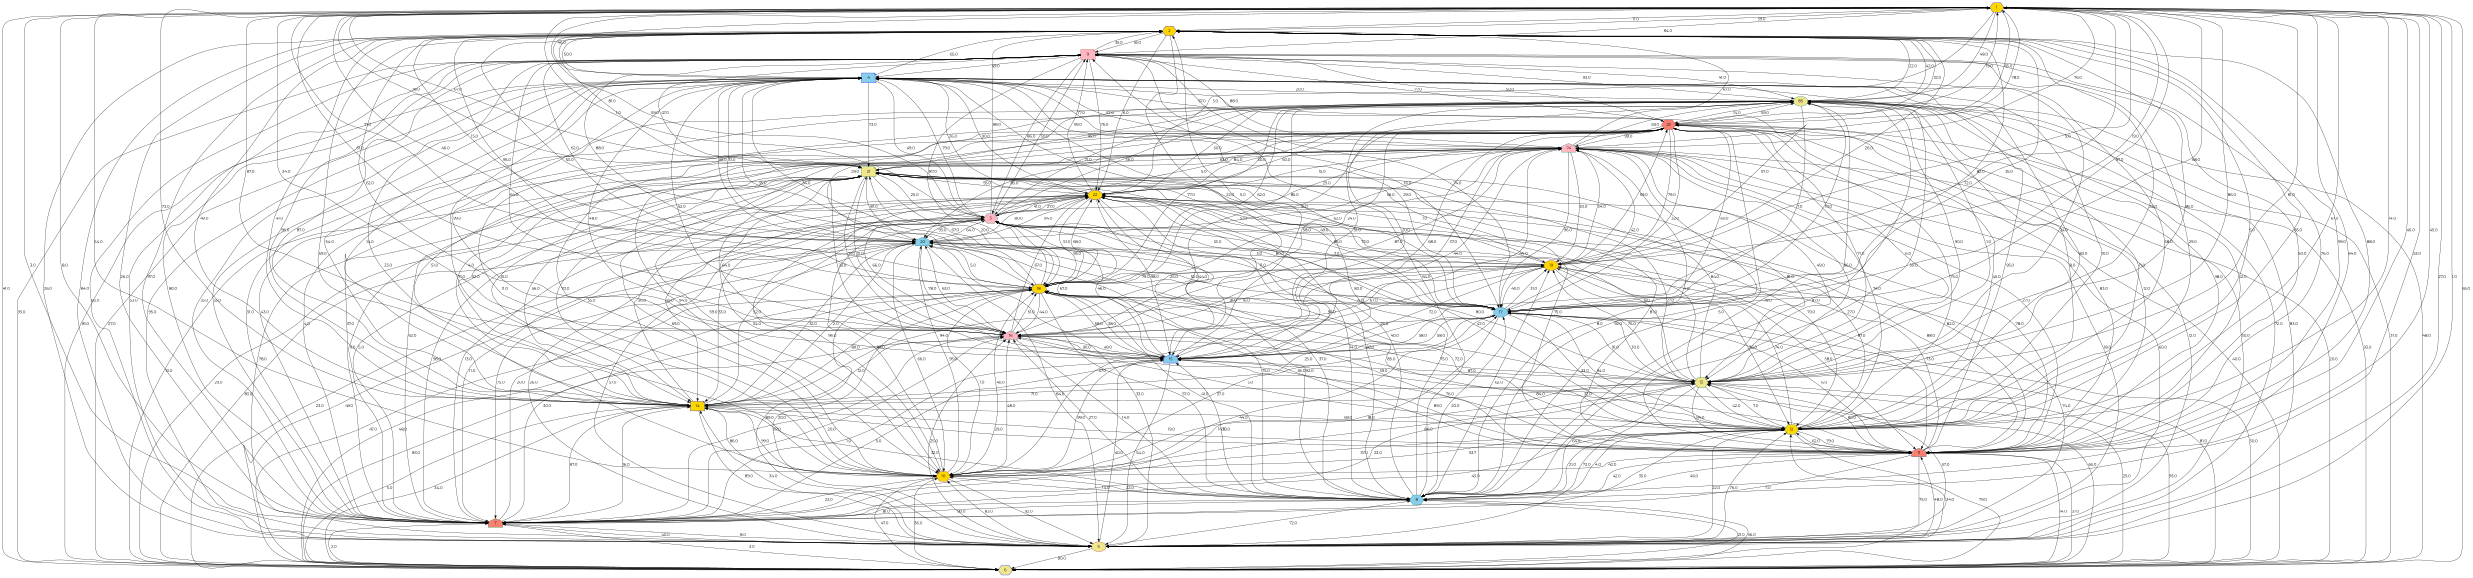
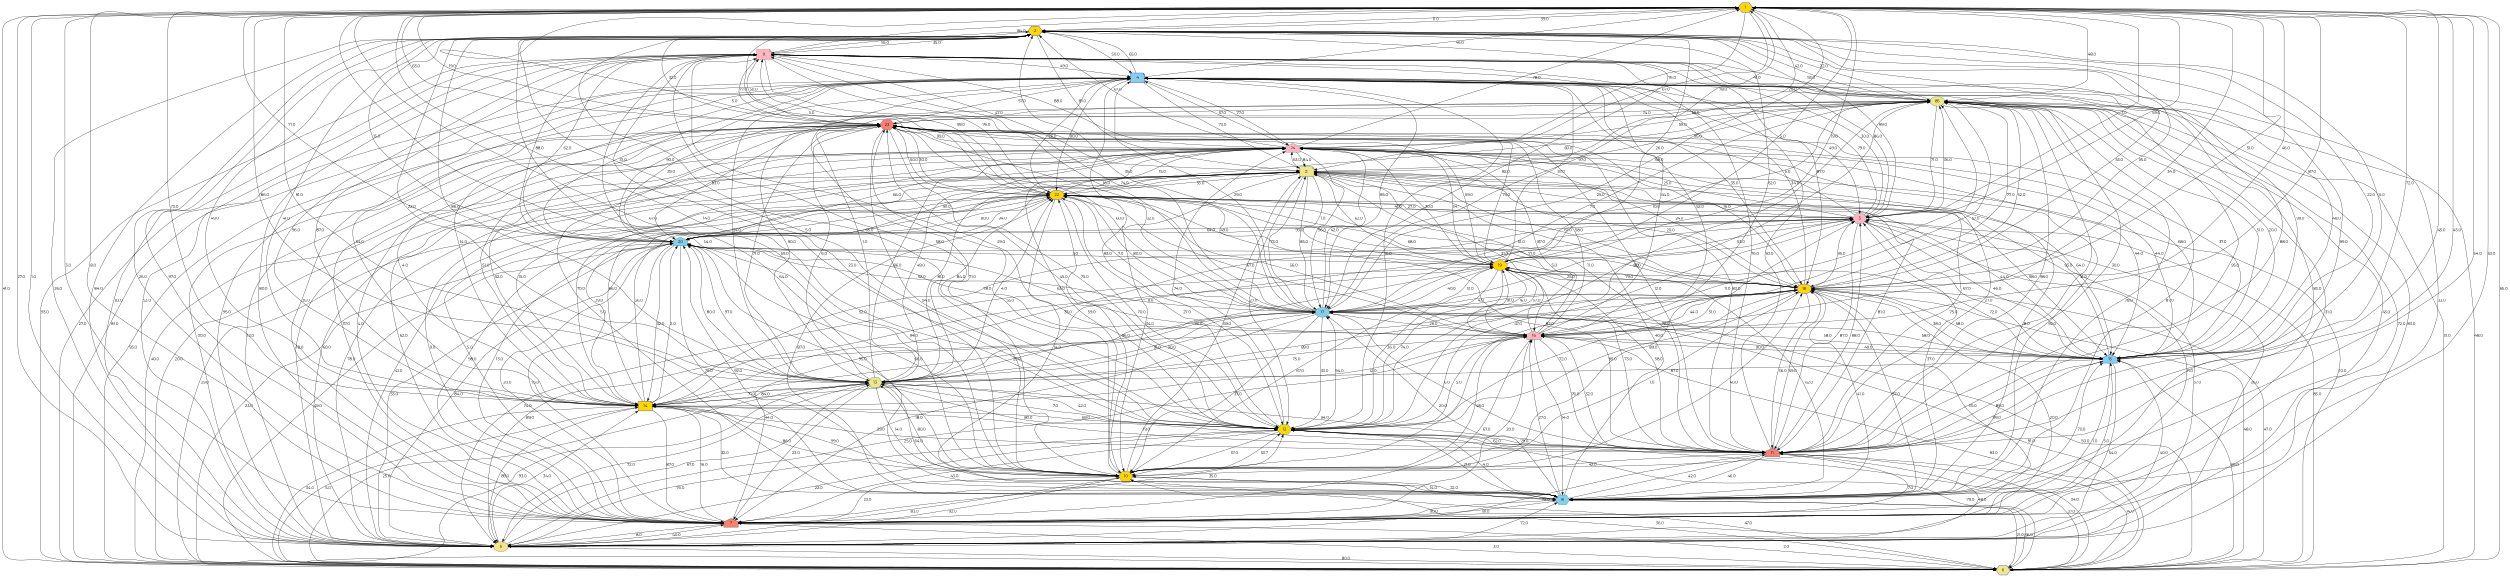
edge "19" -> "24": label "34.0" -> "34.1"
edge "5" -> "22": added, label "41.0"
